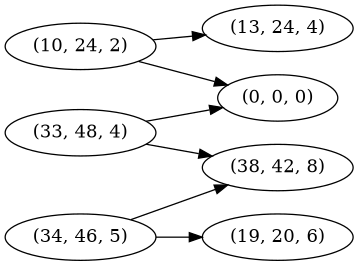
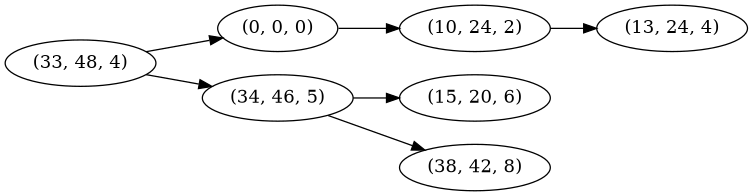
edge "(10, 24, 2)" -> "(0, 0, 0)": reversed
edge "(33, 48, 4)" -> "(38, 42, 8)": now "(33, 48, 4)" -> "(34, 46, 5)"
node "(19, 20, 6)": label "(19, 20, 6)" -> "(15, 20, 6)"
